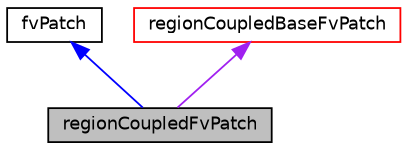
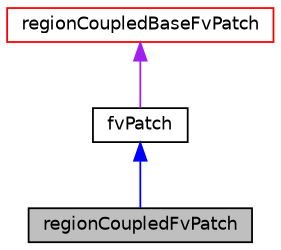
edge "regionCoupledFvPatch" -> "regionCoupledBaseFvPatch": now "fvPatch" -> "regionCoupledBaseFvPatch"
